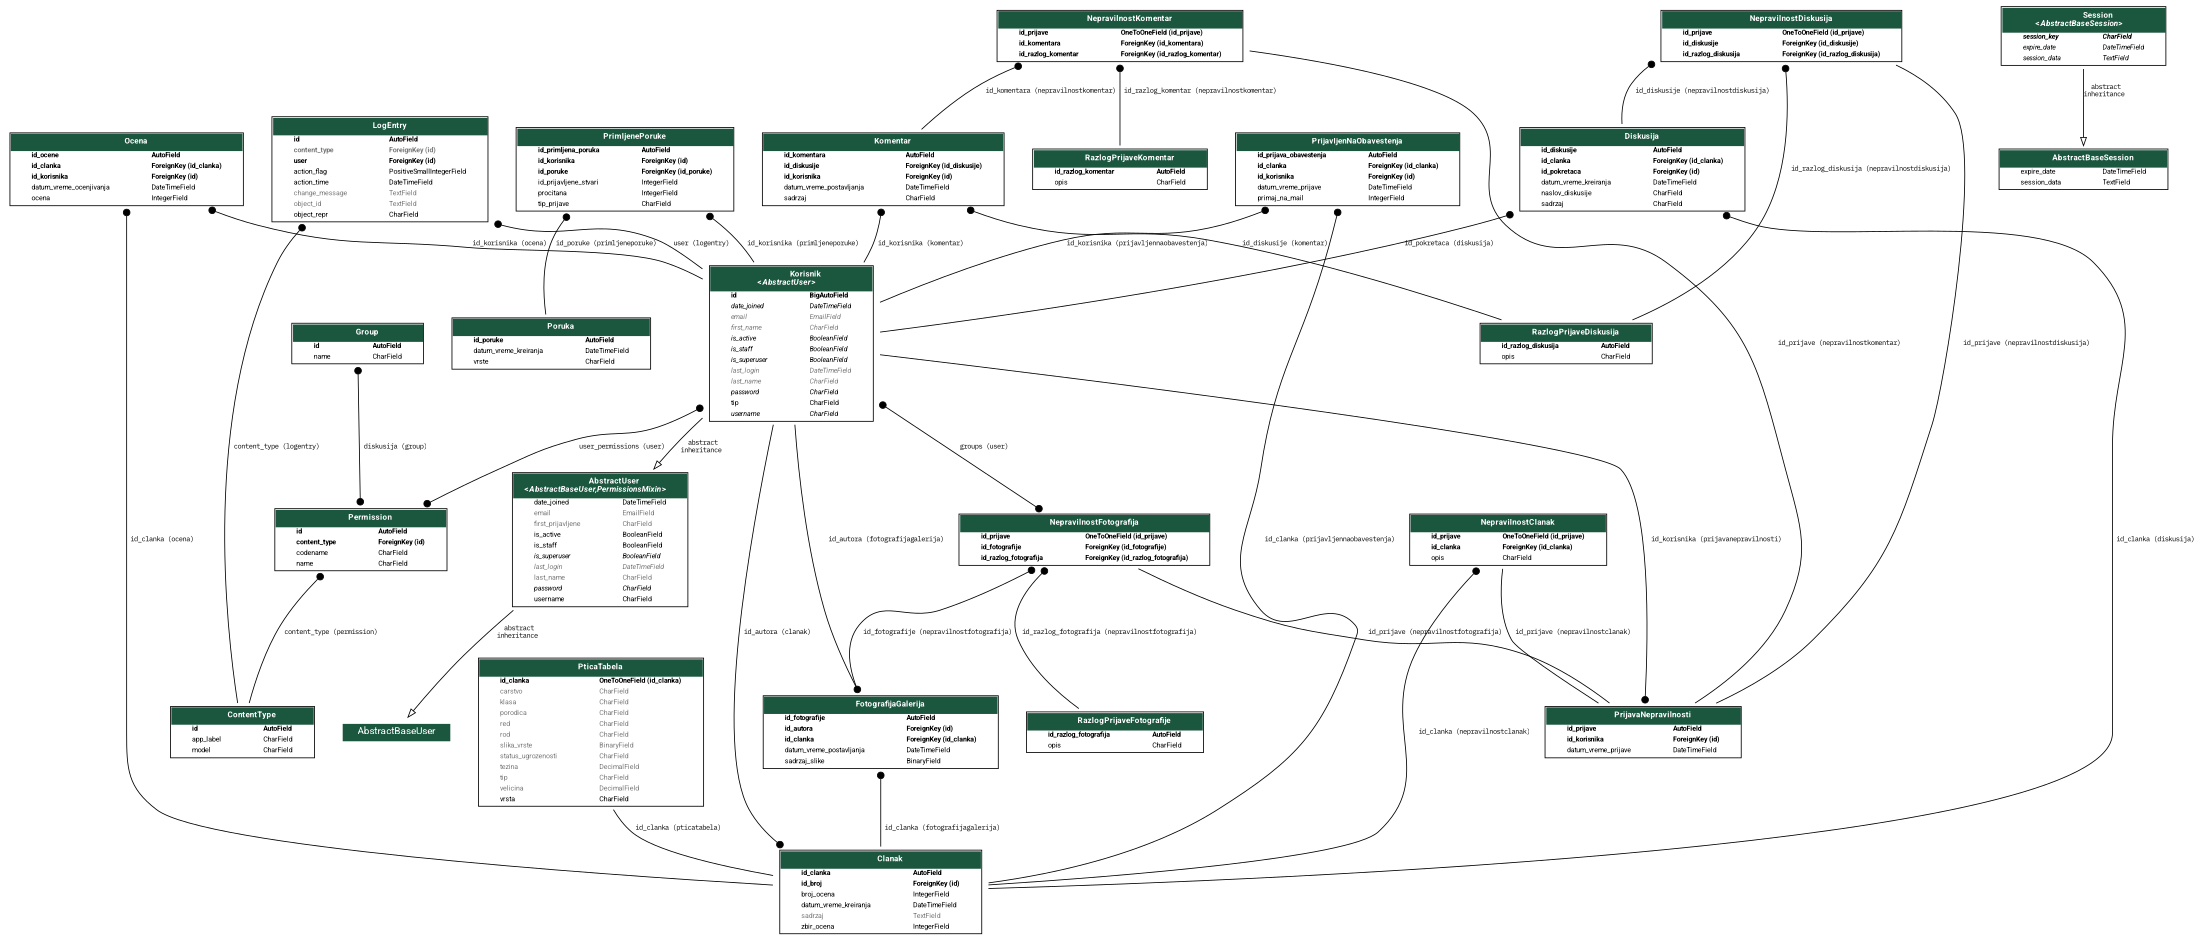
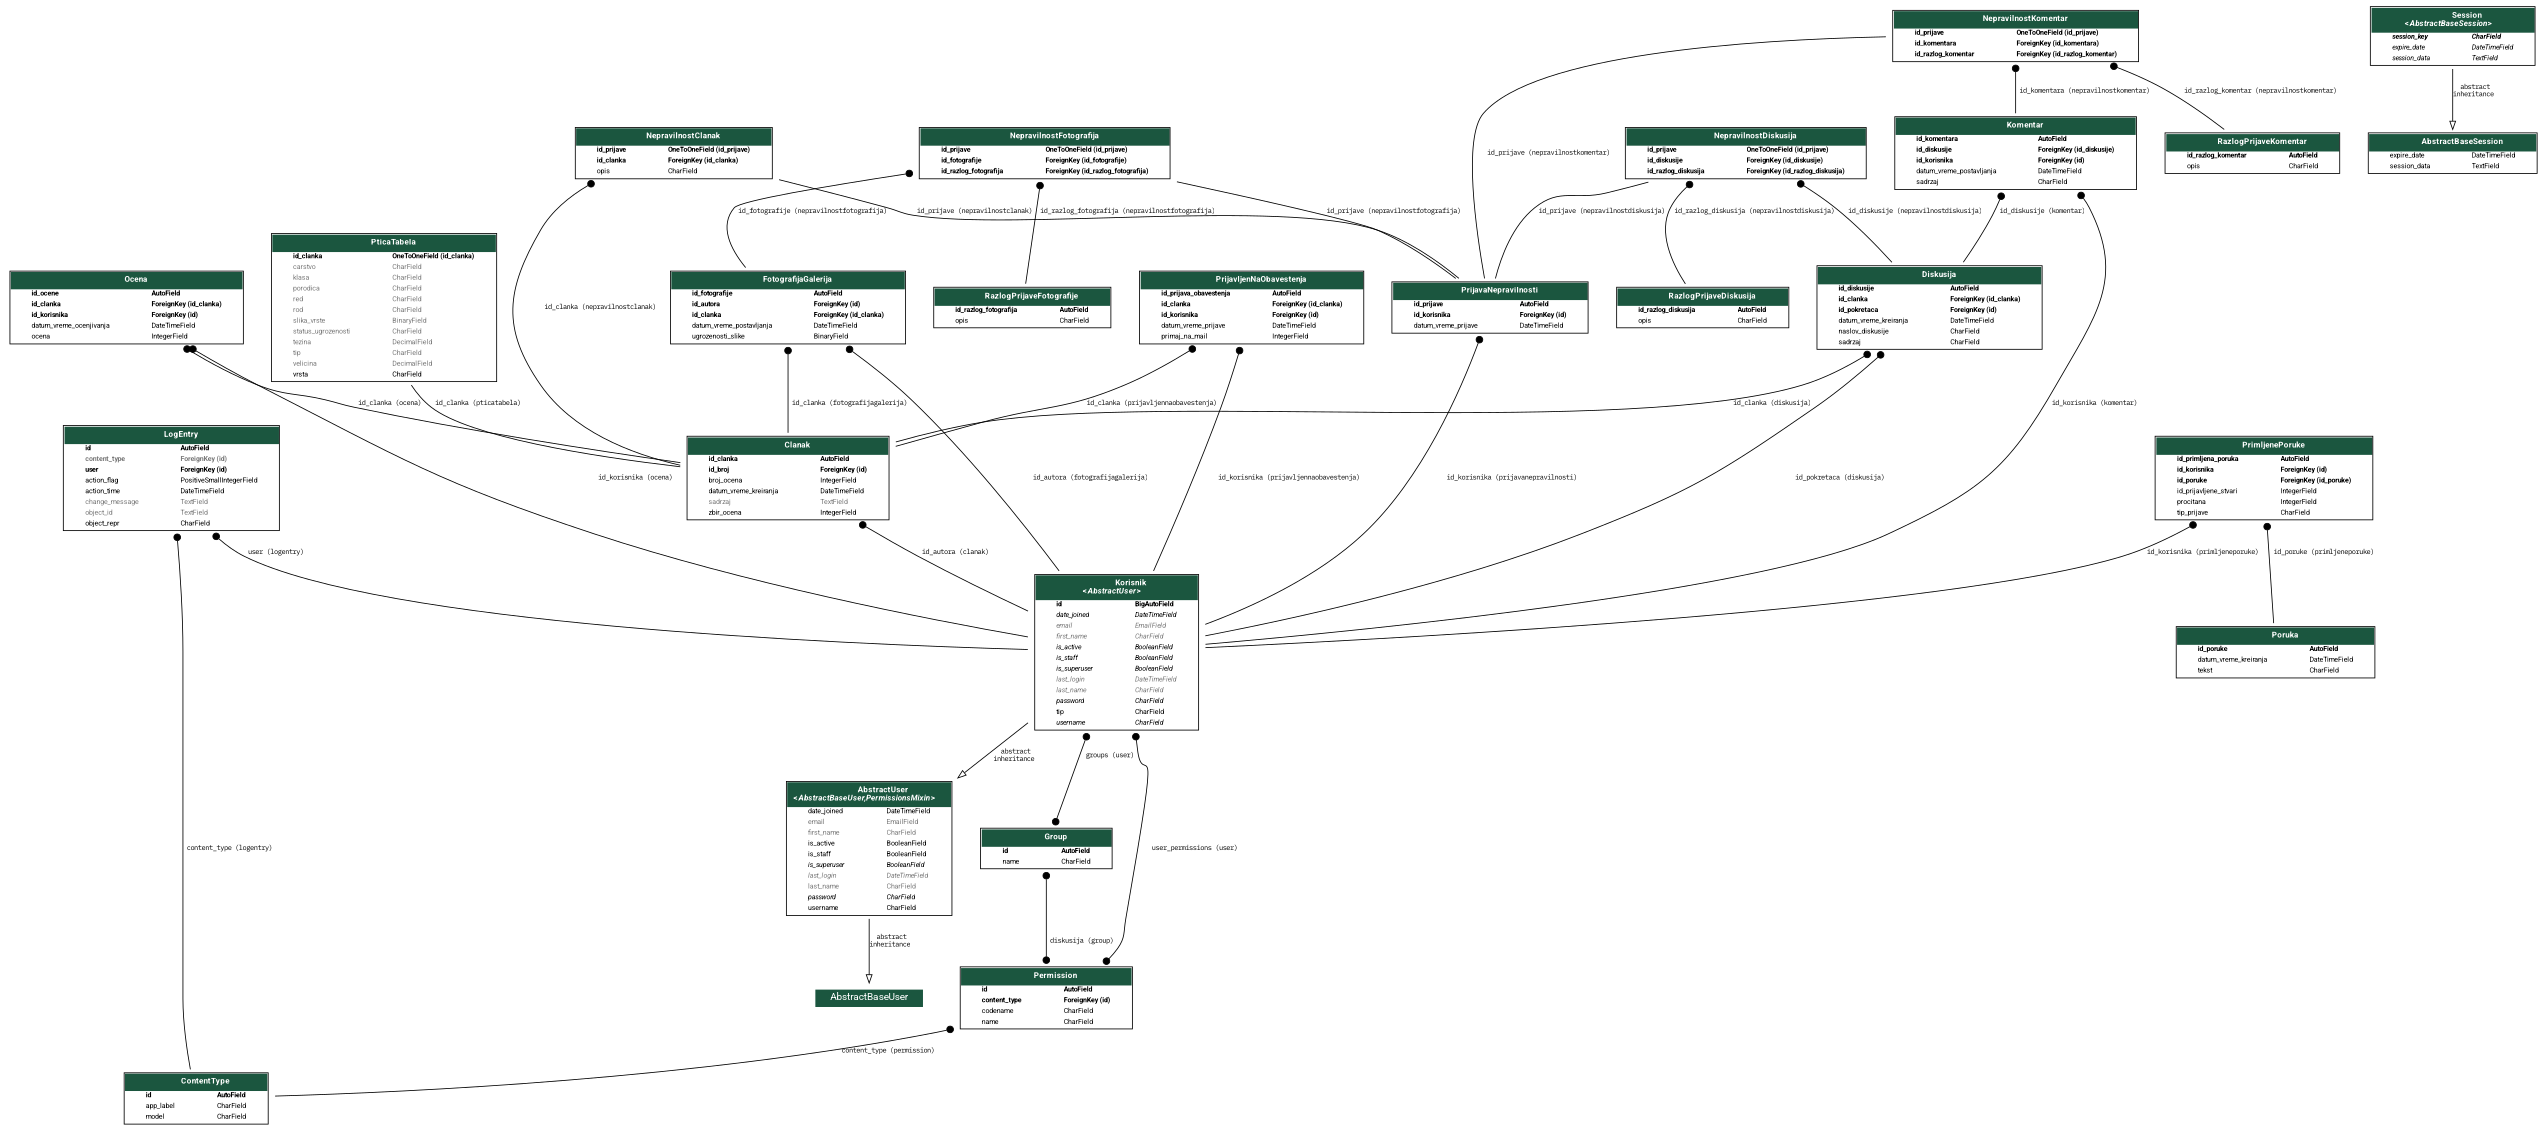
edge "Komentar" -- "RazlogPrijaveDiskusija": now "Komentar" -- "Diskusija"
node "Poruka": text "vrste" -> "tekst"
edge "Korisnik" -- "NepravilnostFotografija": now "Korisnik" -- "Group"
node "AbstractUser": text "first_prijavljene" -> "first_name"
node "FotografijaGalerija": text "sadrzaj_slike" -> "ugrozenosti_slike"
